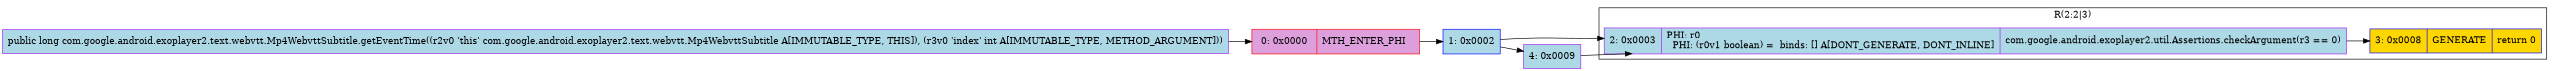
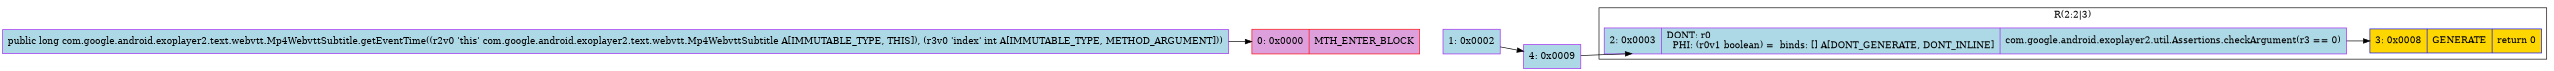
node "2: 0x0003": text "PHI: r0" -> "DONT: r0"
edge "1: 0x0002" -> "2: 0x0003": removed
node "0: 0x0000": text "MTH_ENTER_PHI" -> "MTH_ENTER_BLOCK"
edge "0: 0x0000" -> "1: 0x0002": removed
node "1: 0x0002": color blue -> purple
